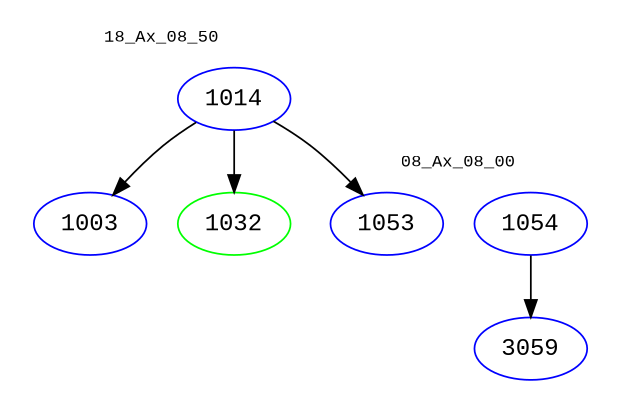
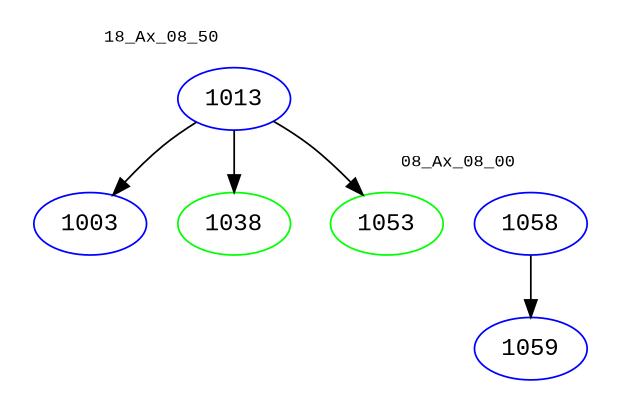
node "1014": label "1014" -> "1013"
node "1032": label "1032" -> "1038"
node "1053": color blue -> green
node "1054": label "1054" -> "1058"
node "3059": label "3059" -> "1059"
